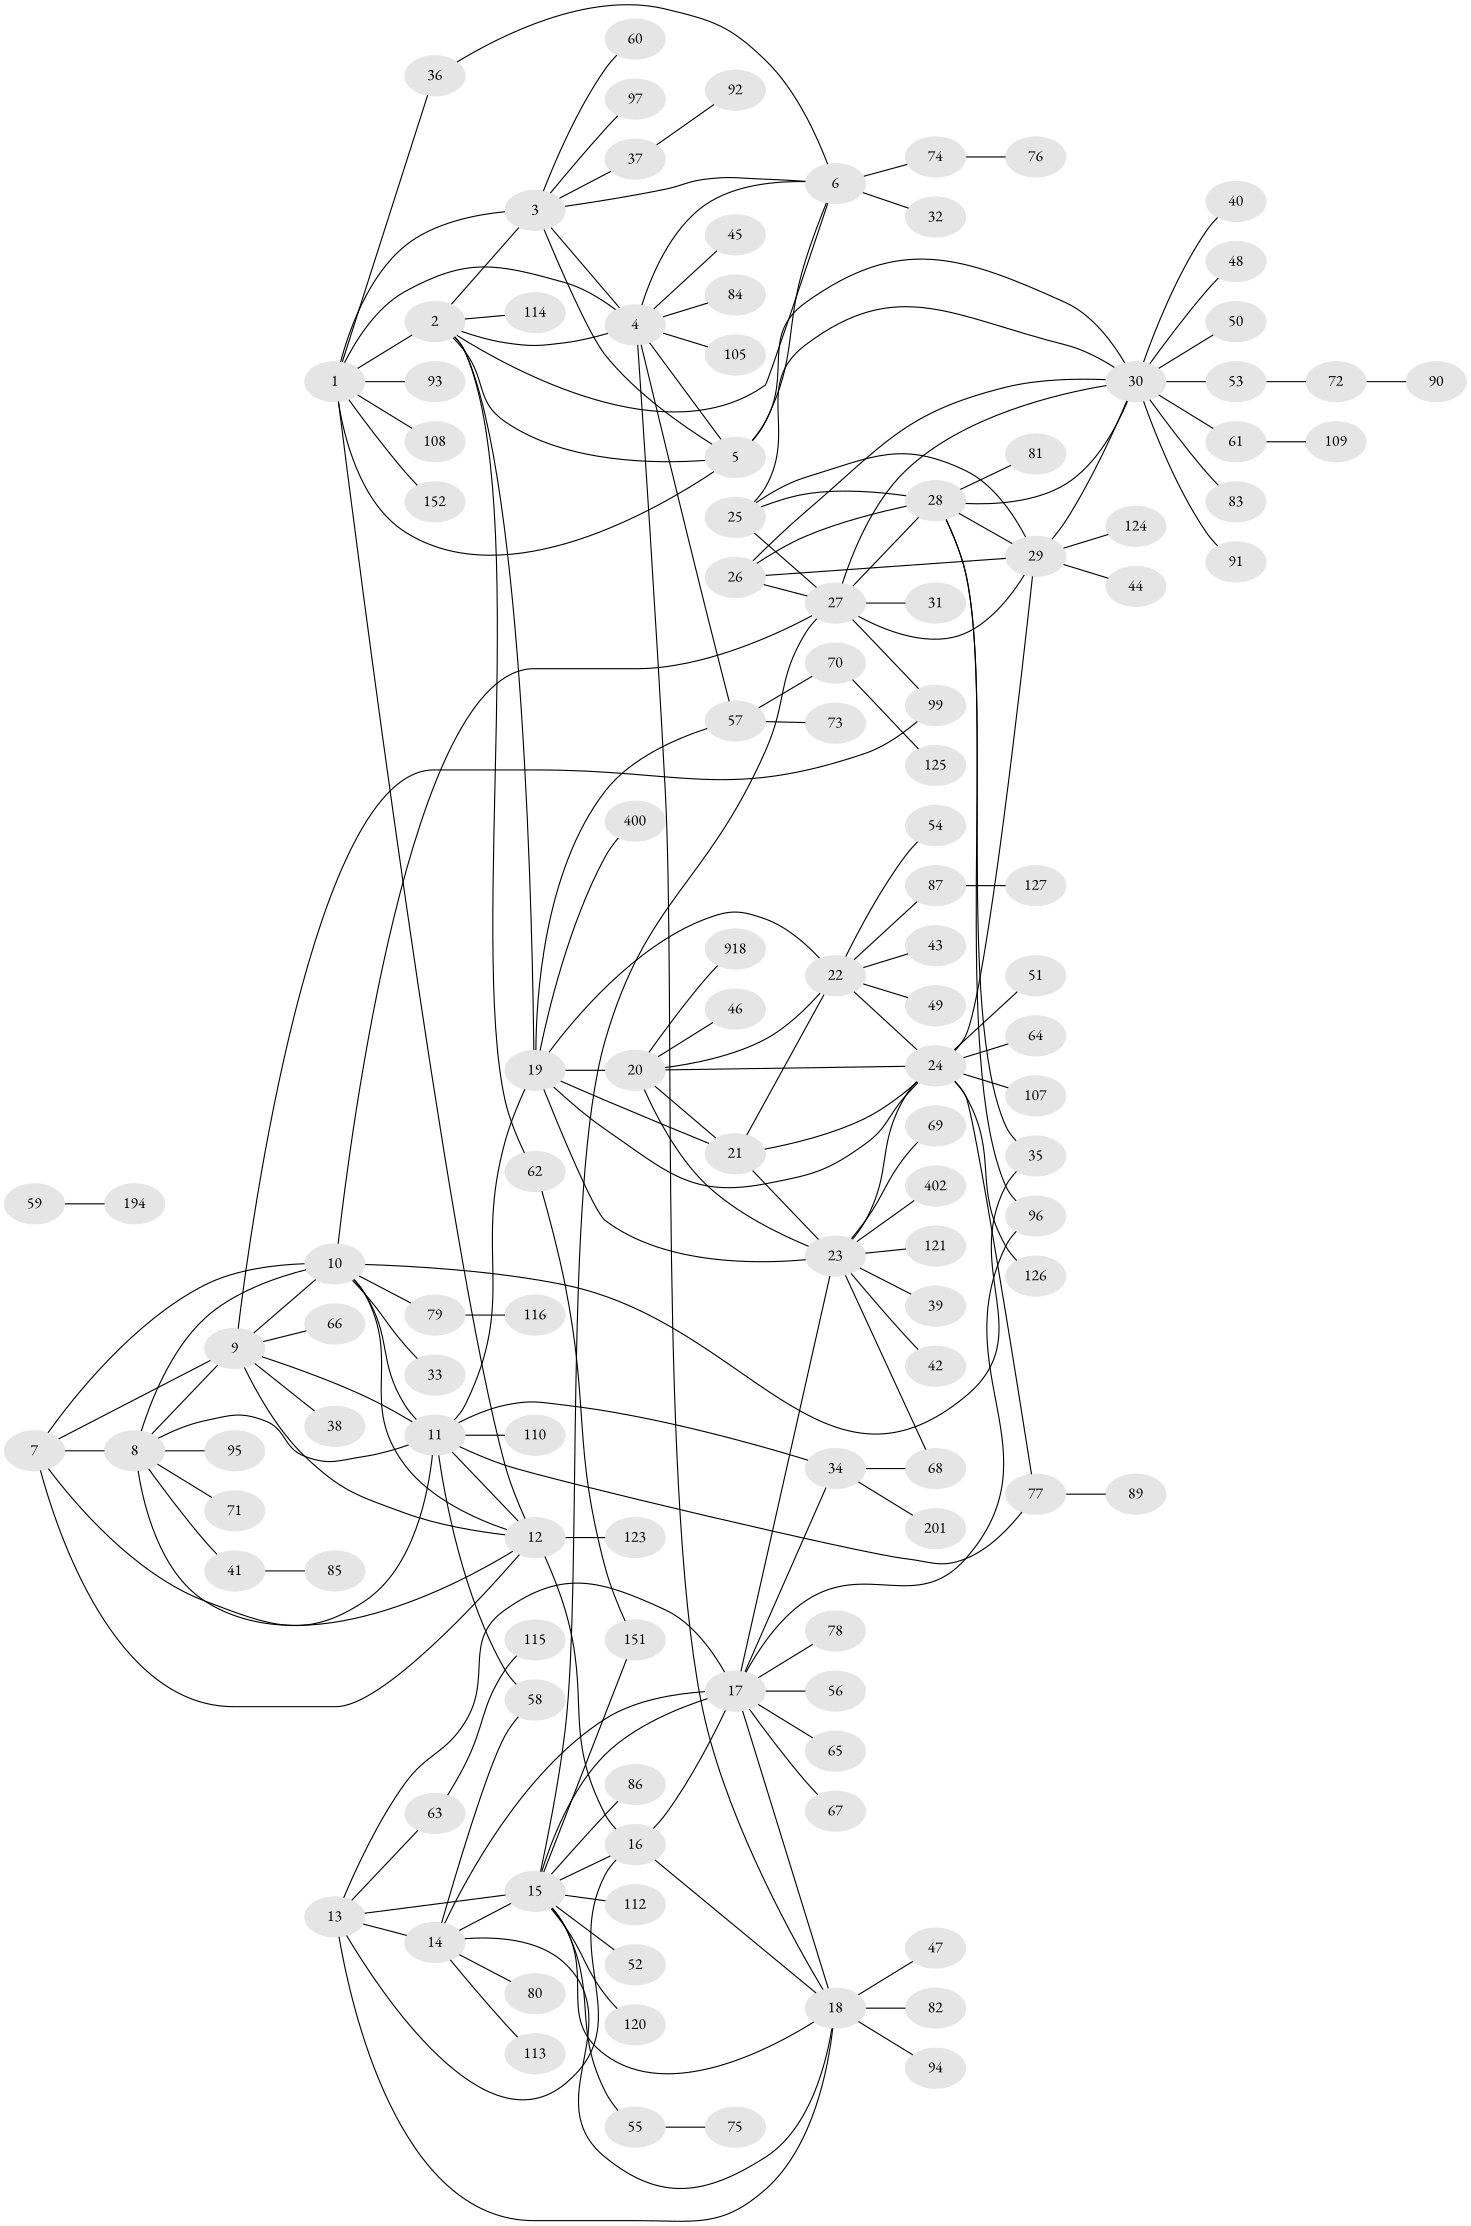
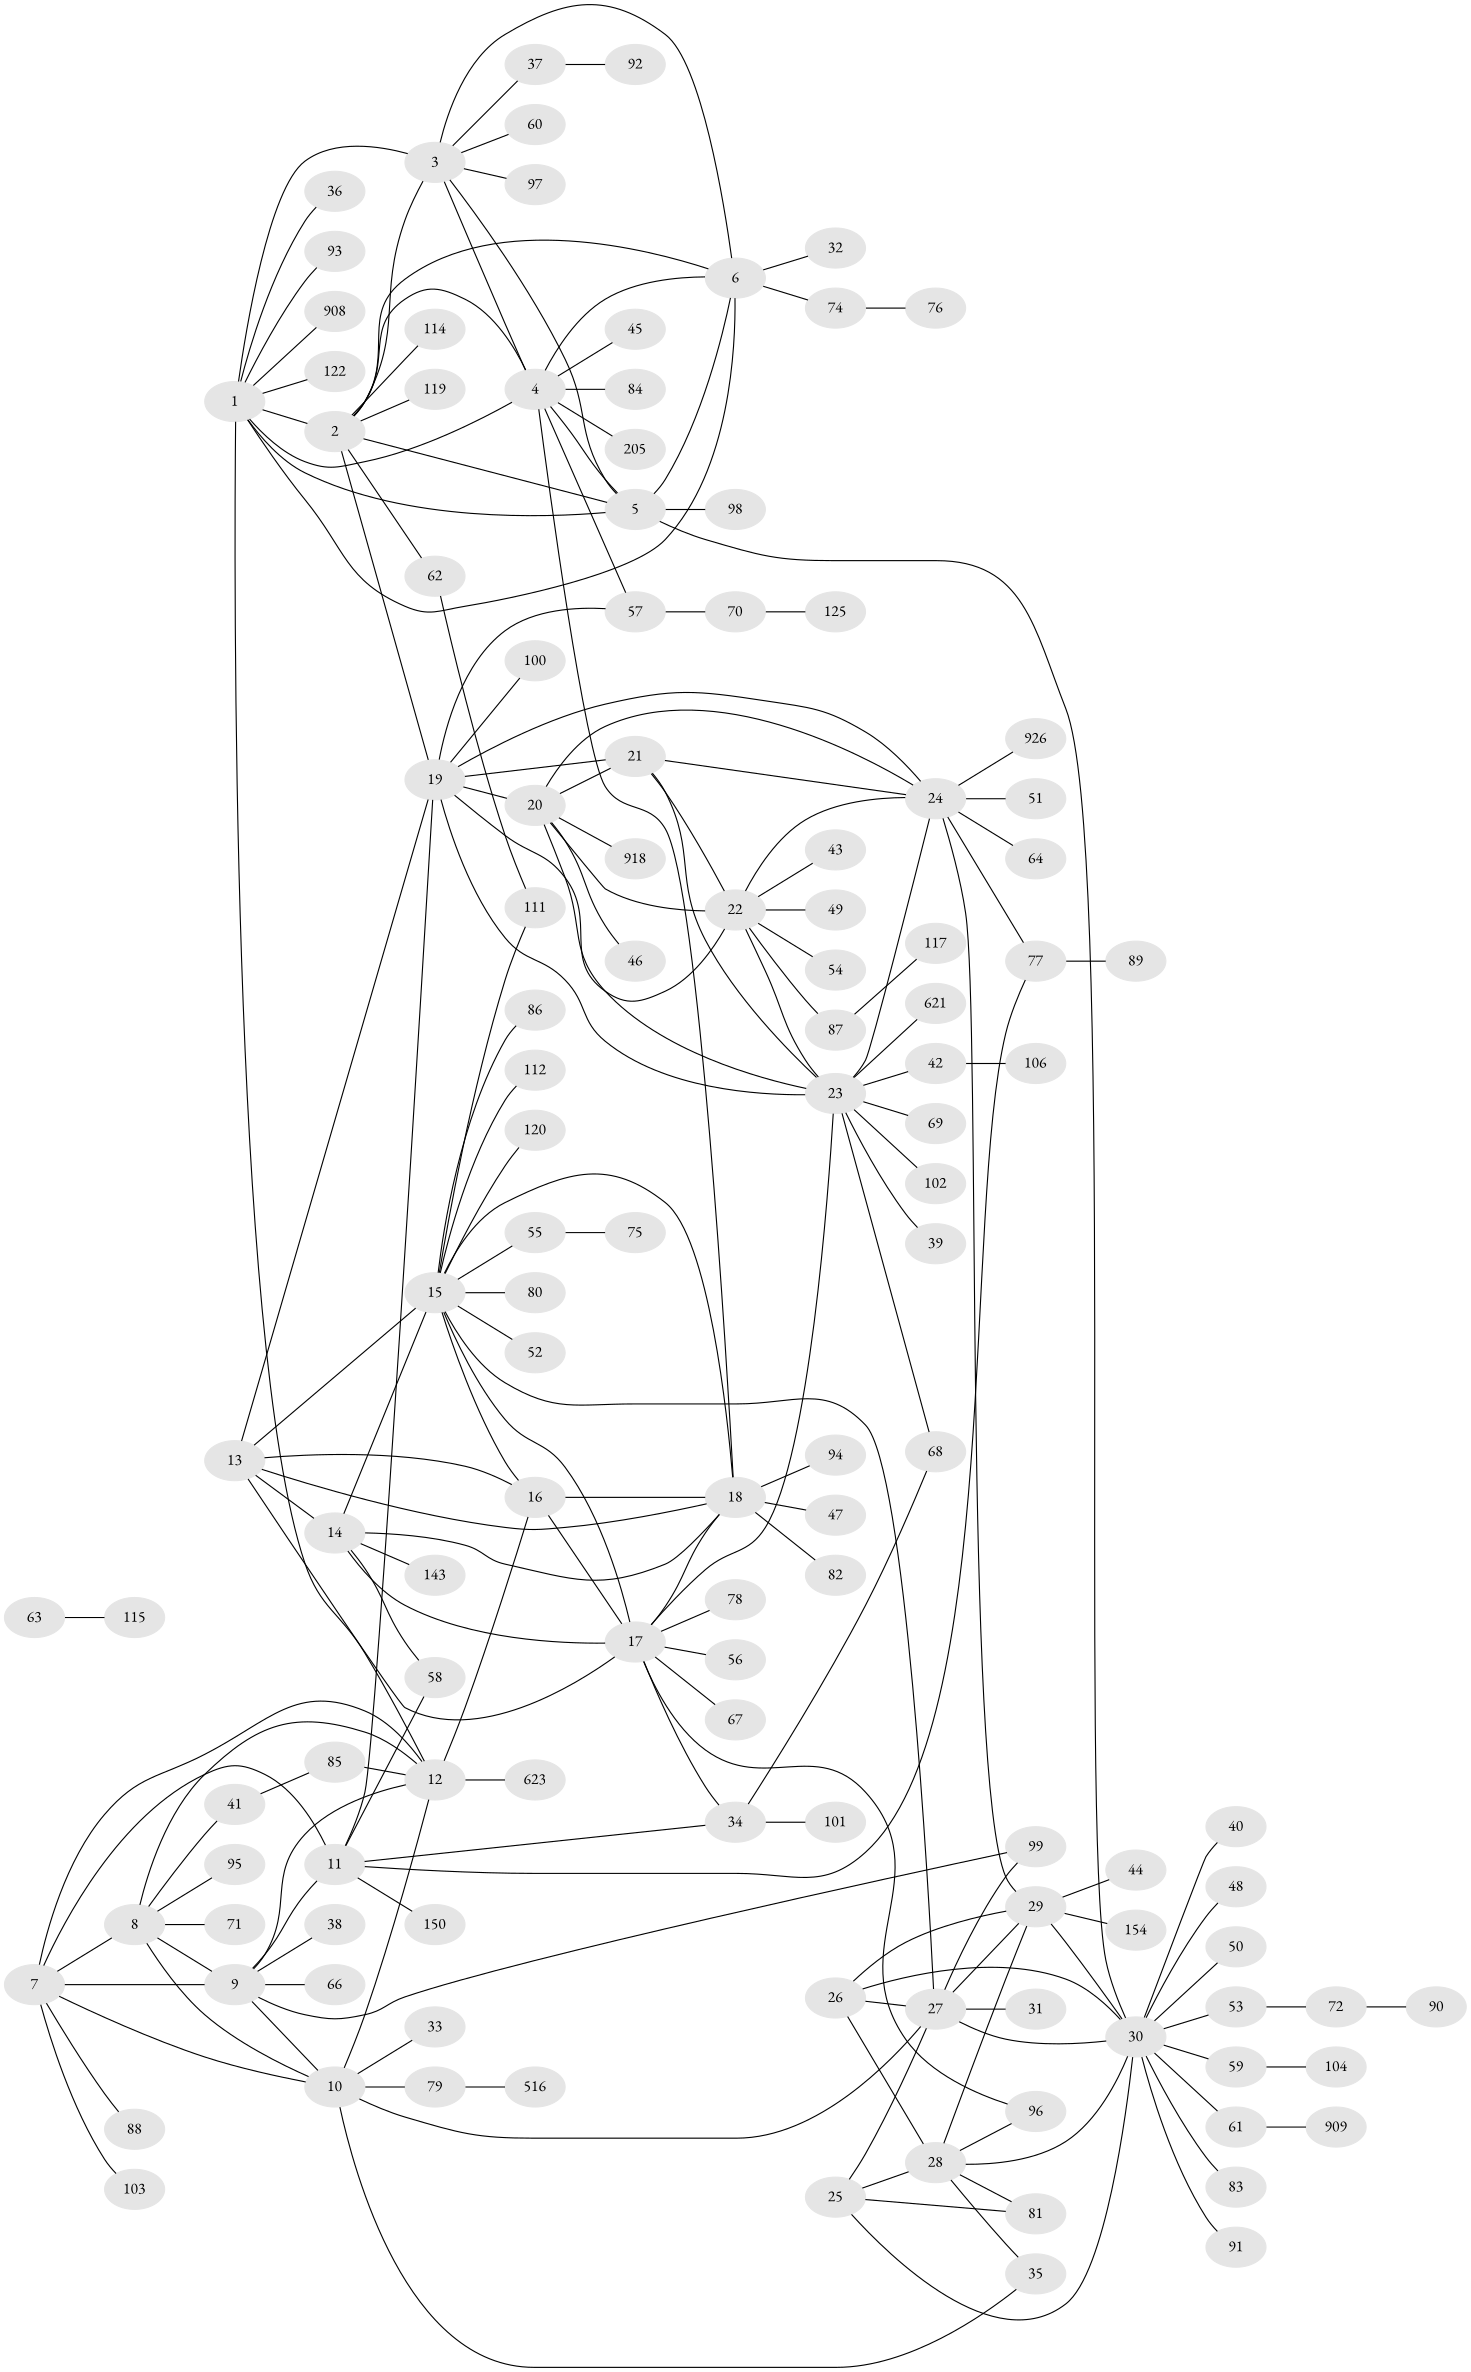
edge "36" -- "6": now "1" -- "6"
node "105": label "105" -> "205"
node "119": added
node "108": label "108" -> "908"
node "109": label "109" -> "909"
edge "25" -- "29": now "25" -- "81"
node "152": label "152" -> "122"
node "98": added
node "124": label "124" -> "154"
edge "28" -- "27": removed
node "73": removed
node "400": label "400" -> "100"
node "127": label "127" -> "117"
edge "22" -- "23": added
node "106": added
node "107": removed
node "402": label "402" -> "102"
node "194": label "194" -> "104"
node "121": label "121" -> "621"
node "126": label "126" -> "926"
node "116": label "116" -> "516"
edge "10" -- "11": removed
edge "11" -- "8": removed
node "110": label "110" -> "150"
edge "11" -- "12": now "85" -- "12"
node "201": label "201" -> "101"
node "123": label "123" -> "623"
node "151": label "151" -> "111"
node "65": removed
edge "63" -- "13": now "19" -- "13"
edge "14" -- "80": now "15" -- "80"
edge "30" -- "59": added
node "113": label "113" -> "143"
node "88": added
node "103": added
